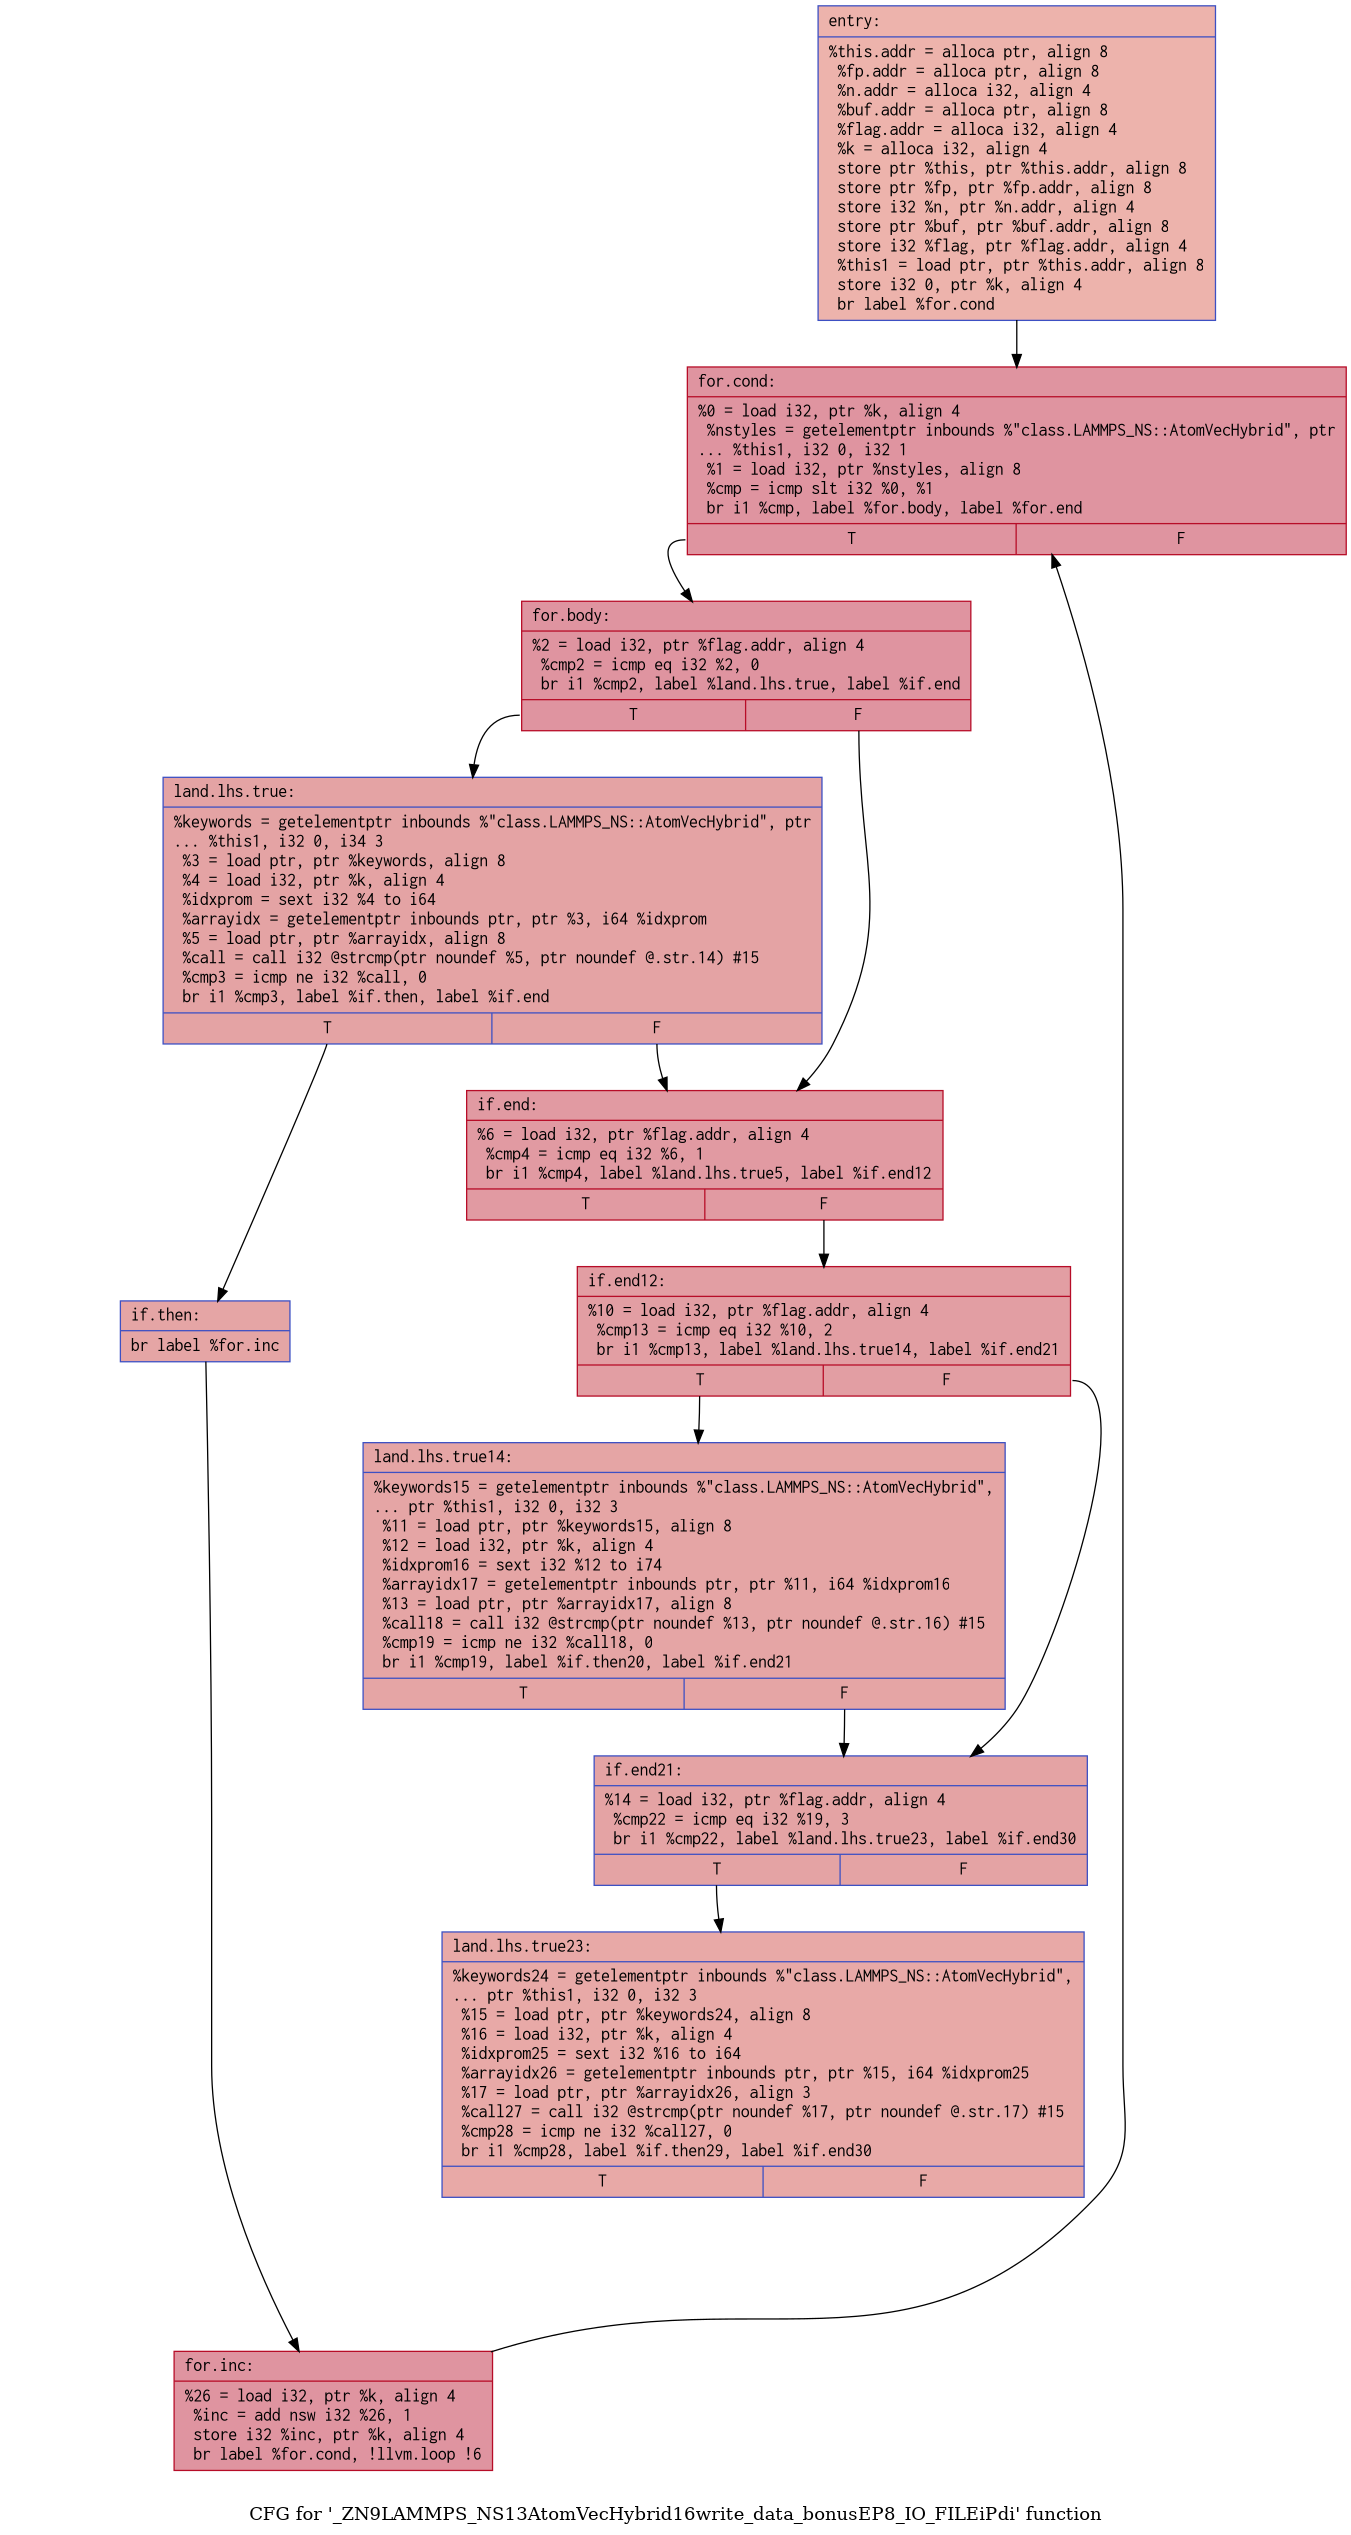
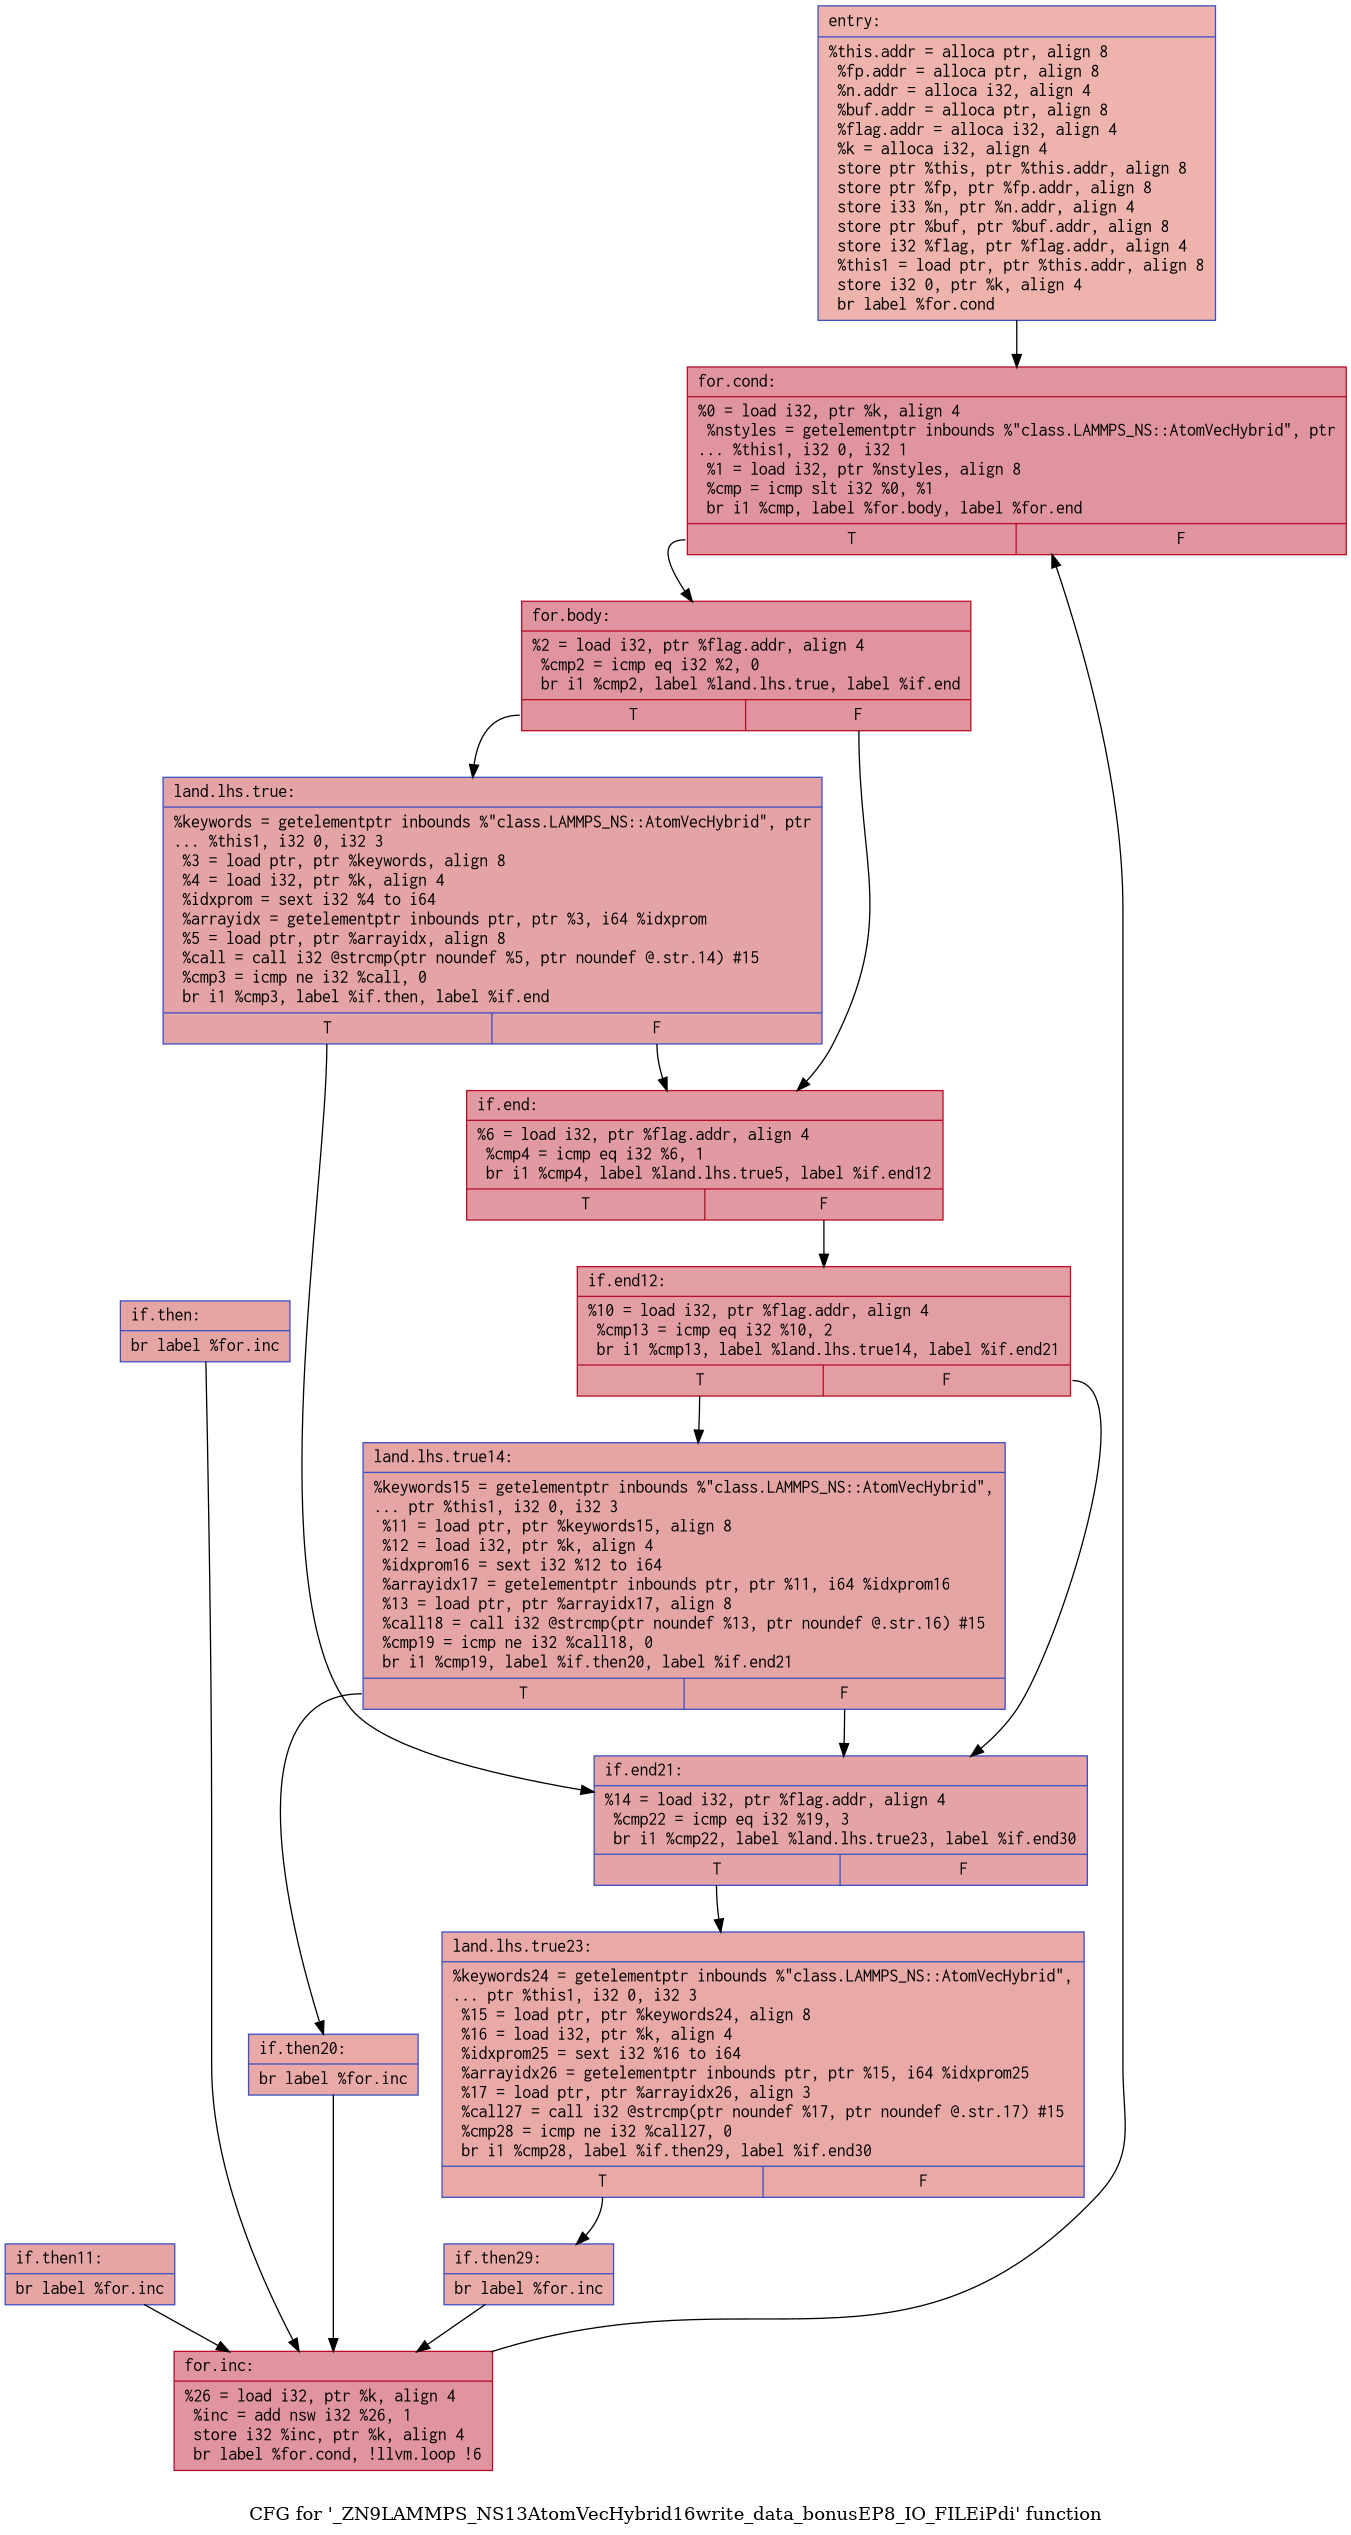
node "entry:": text "store i32 %n, ptr %n.addr, align 4" -> "store i33 %n, ptr %n.addr, align 4"
node "land.lhs.true:": text "... %this1, i32 0, i34 3" -> "... %this1, i32 0, i32 3"
edge "land.lhs.true:" -> "if.then:": now "land.lhs.true:" -> "if.end21:"
node "land.lhs.true14:": text "%idxprom16 = sext i32 %12 to i74" -> "%idxprom16 = sext i32 %12 to i64"
node "if.then20:": added
node "if.then11:": added
node "if.then29:": added
